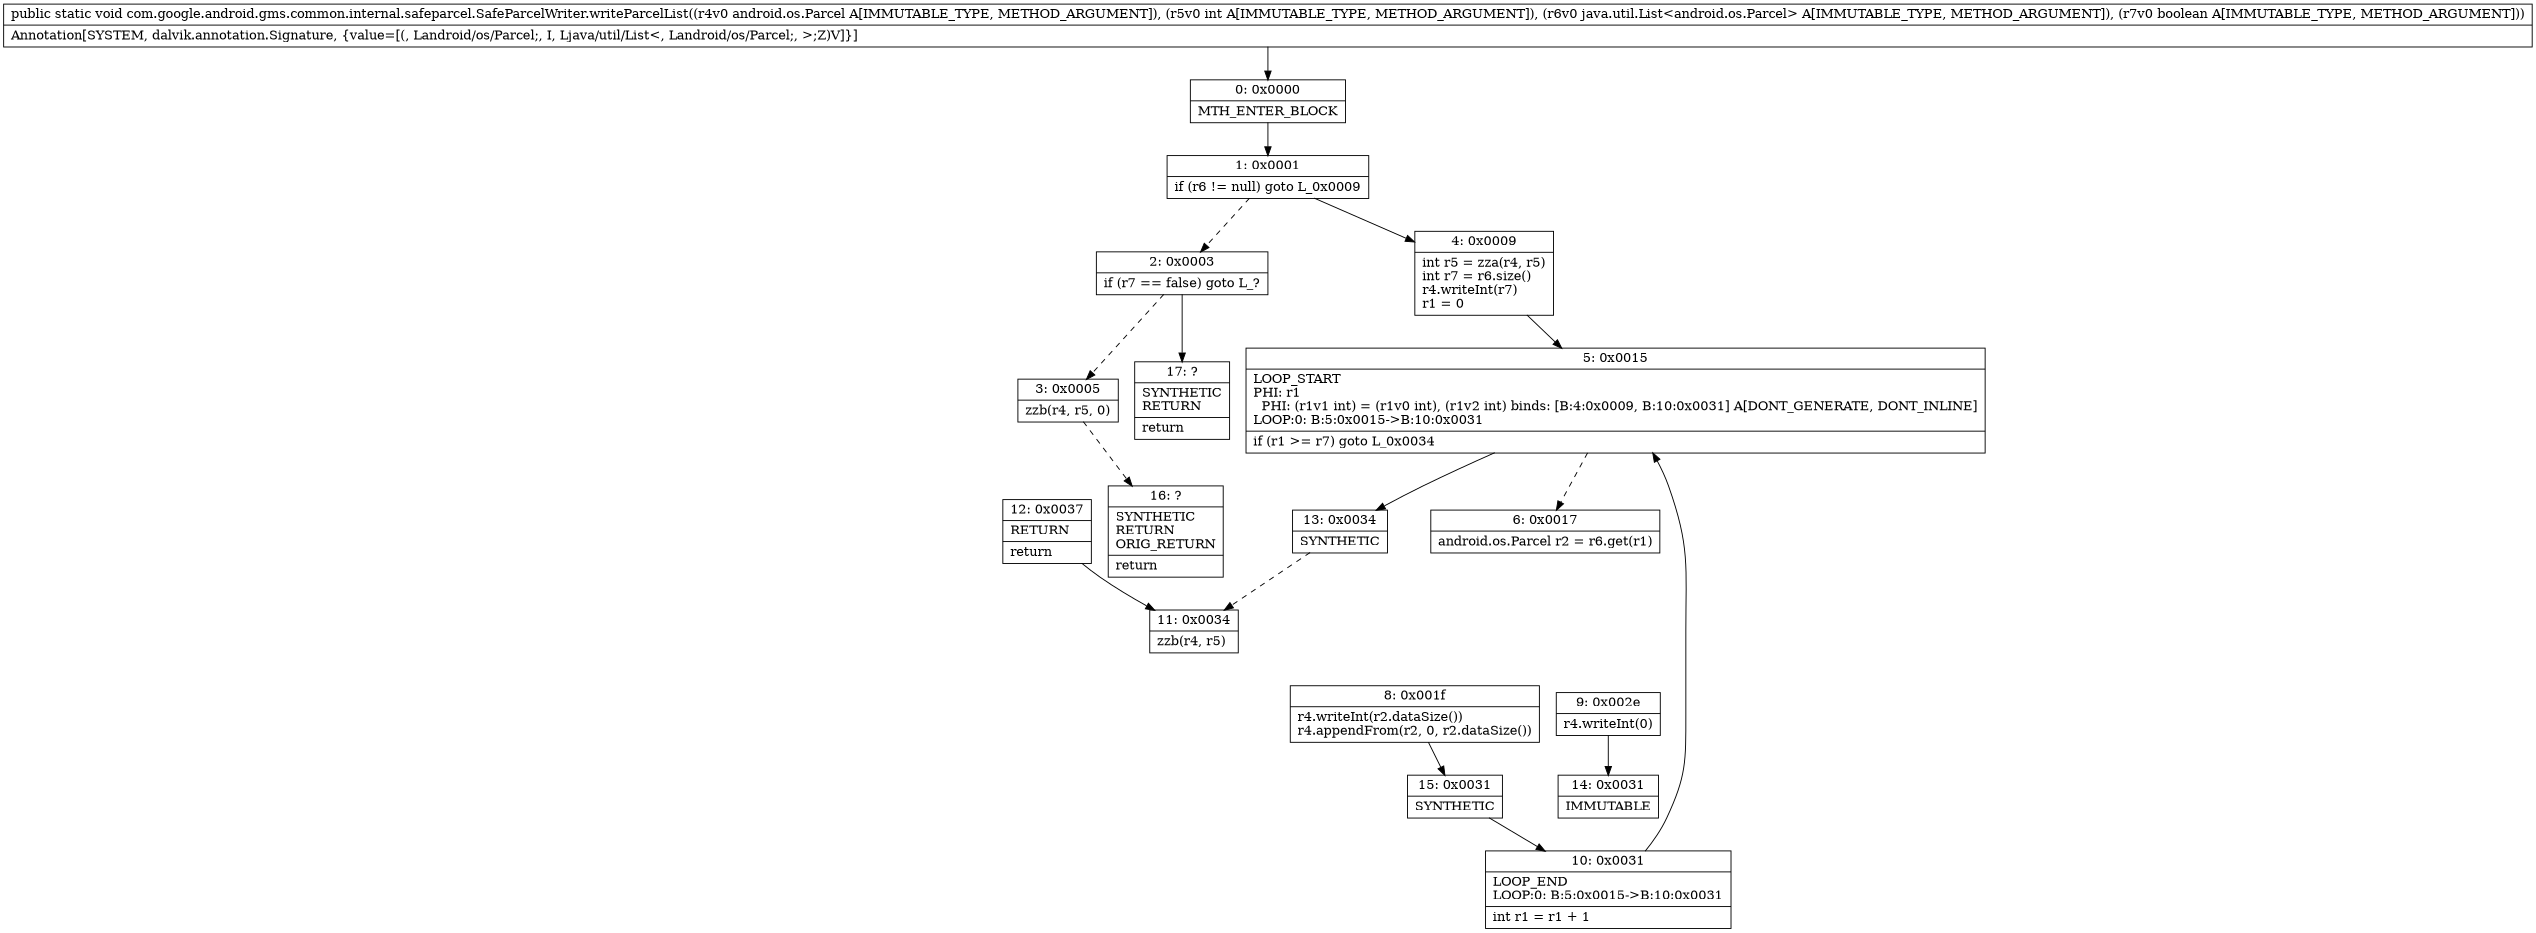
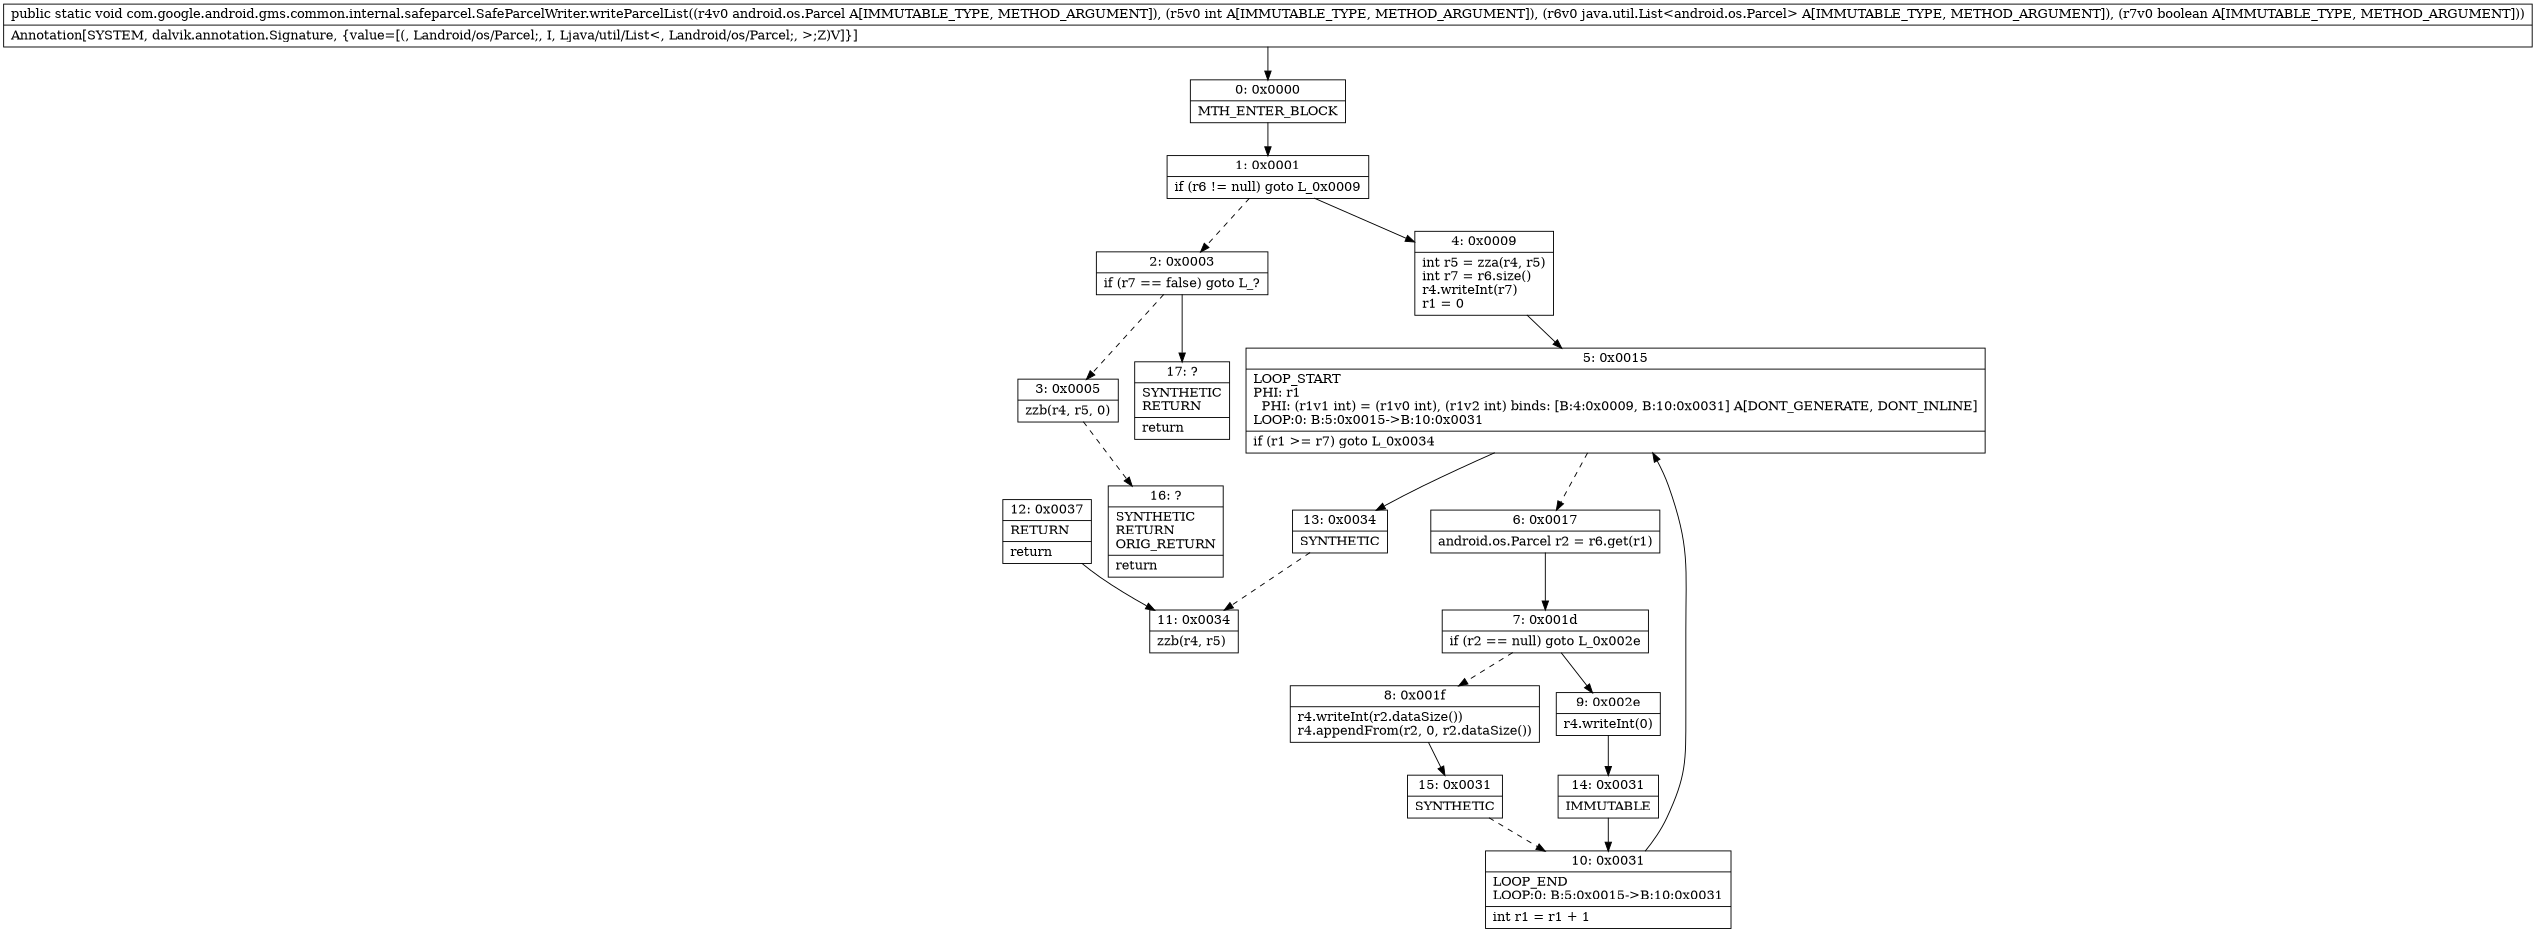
node "7: 0x001d": added
edge "14: 0x0031" -> "10: 0x0031": added
edge "15: 0x0031" -> "10: 0x0031": style solid -> dashed
